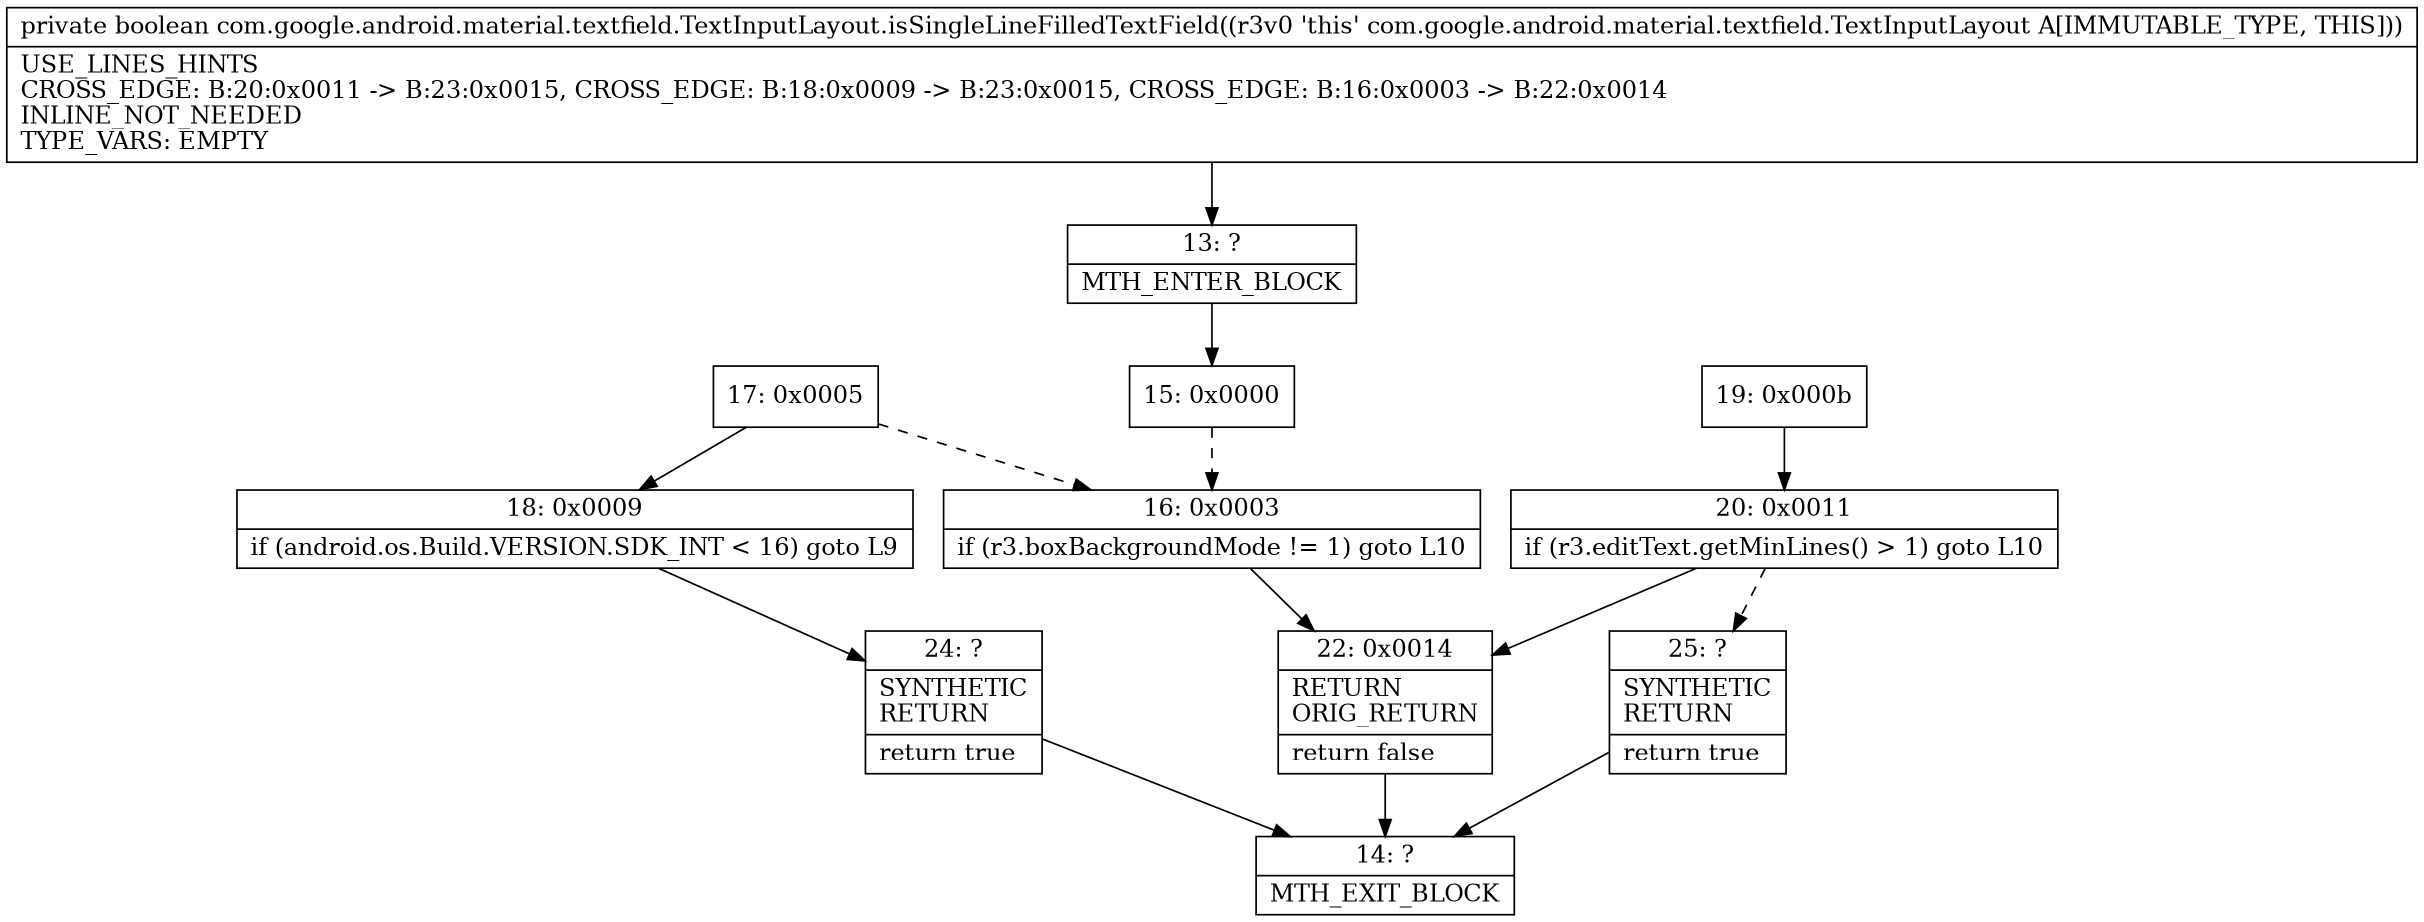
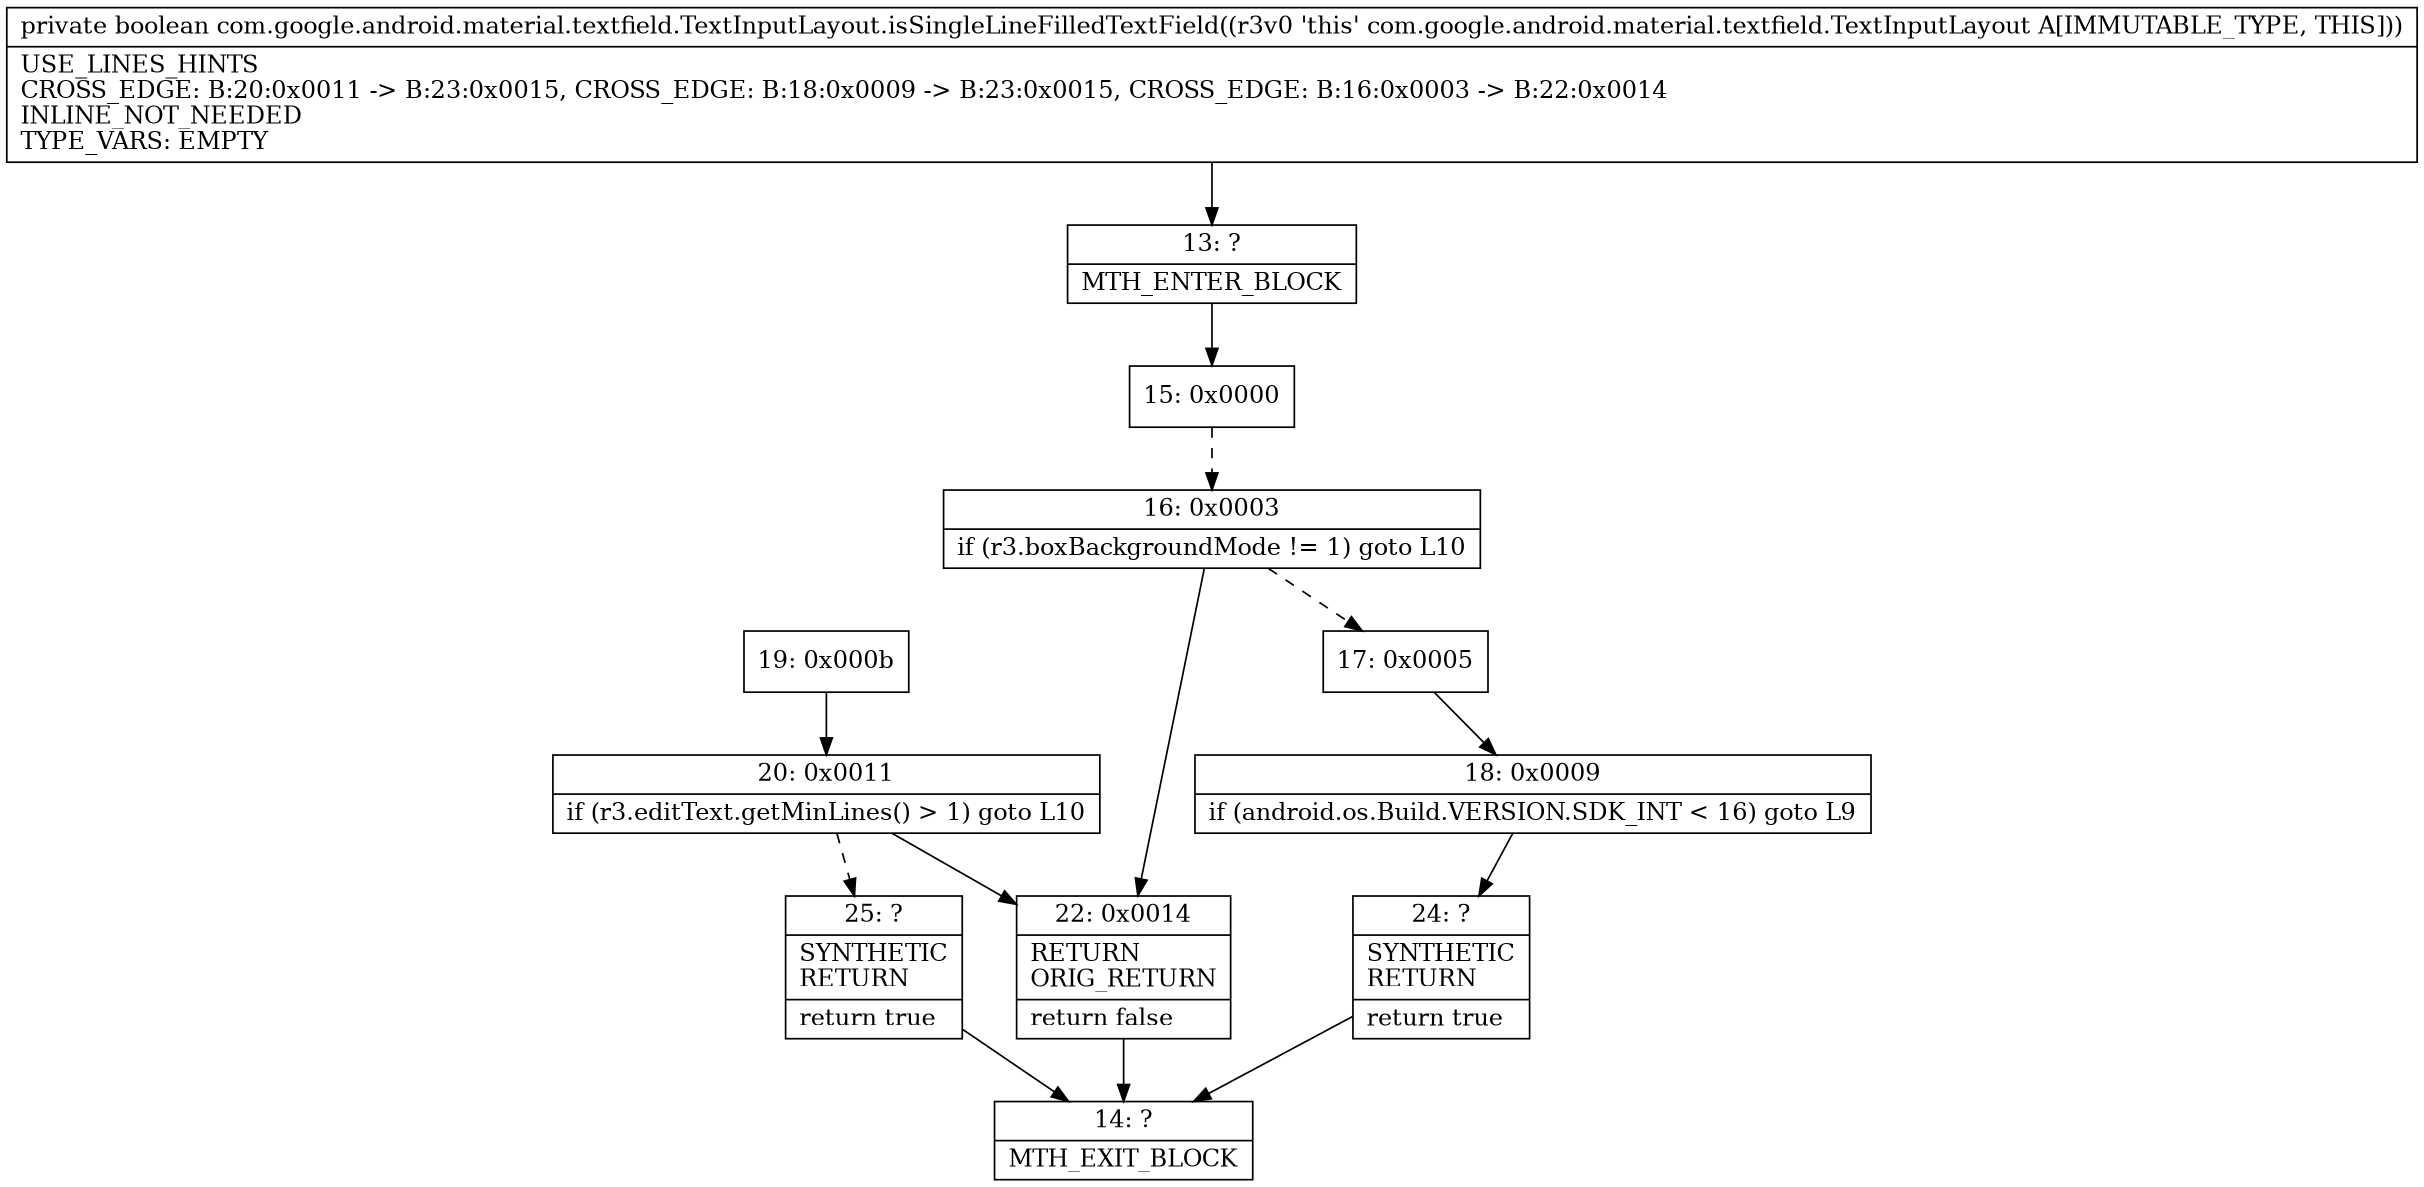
edge "17: 0x0005" -> "16: 0x0003": reversed
